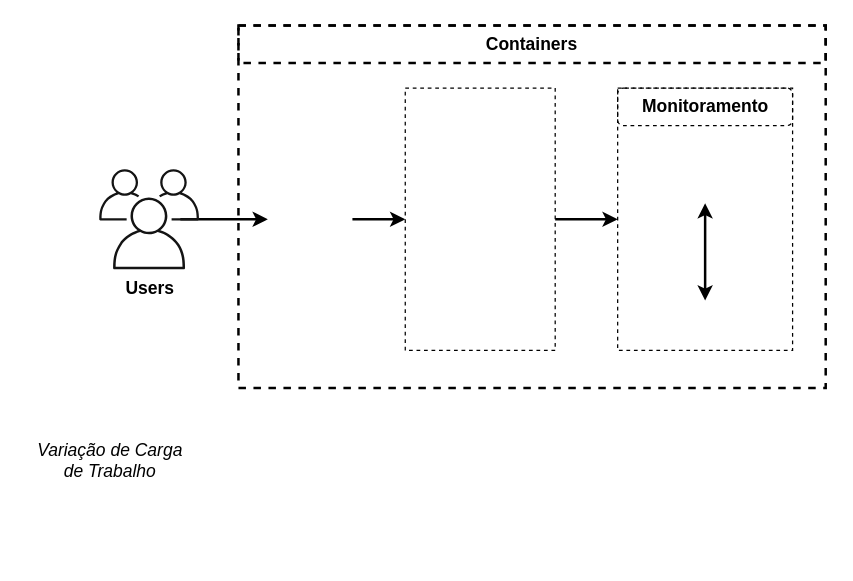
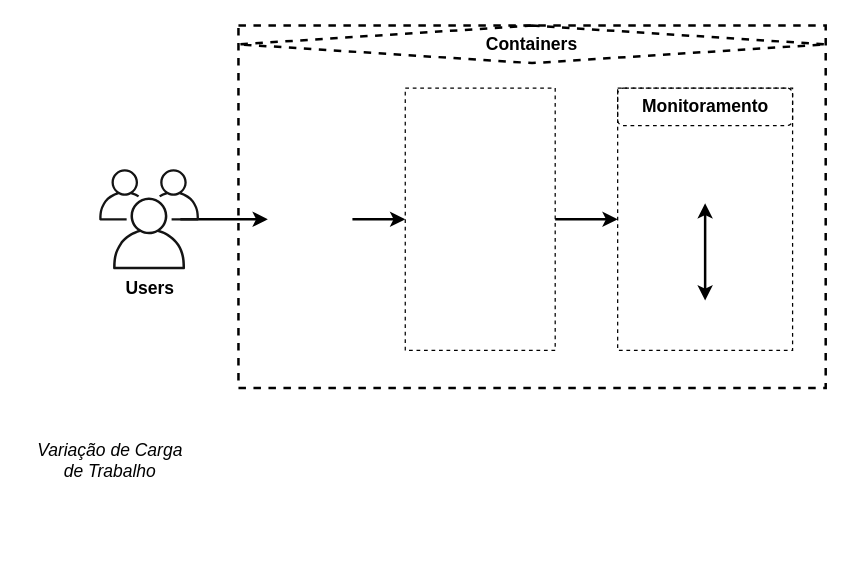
node "Containers": shape rectangle -> diamond
